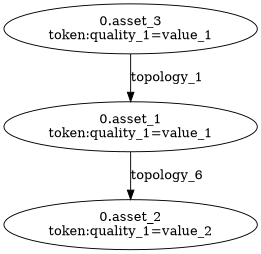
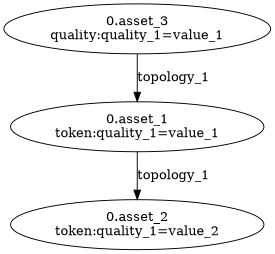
node "0.asset_3 token:quality_1=value_1": label "0.asset_3 token:quality_1=value_1" -> "0.asset_3 quality:quality_1=value_1"
edge "0.asset_1 token:quality_1=value_1" -> "0.asset_2 token:quality_1=value_2": label "topology_6" -> "topology_1"
